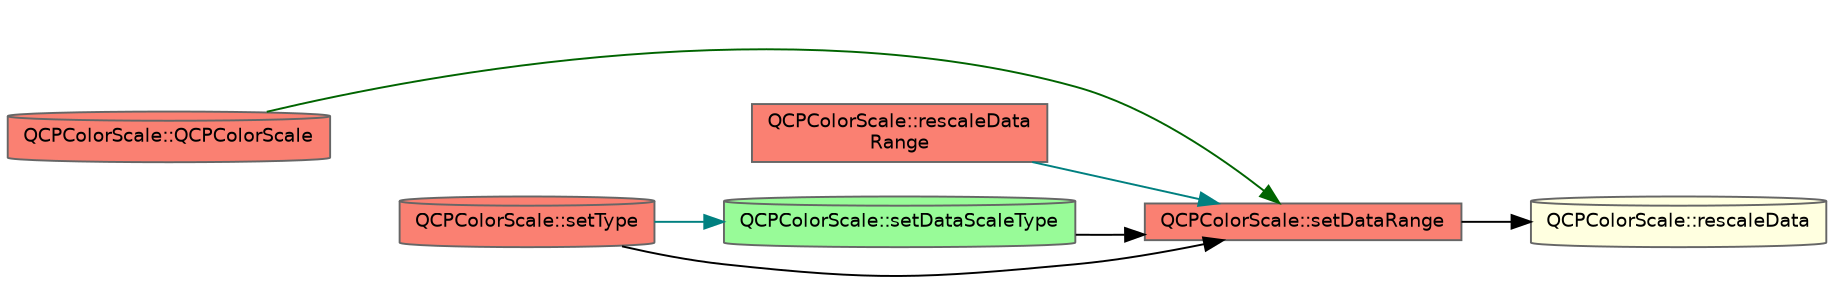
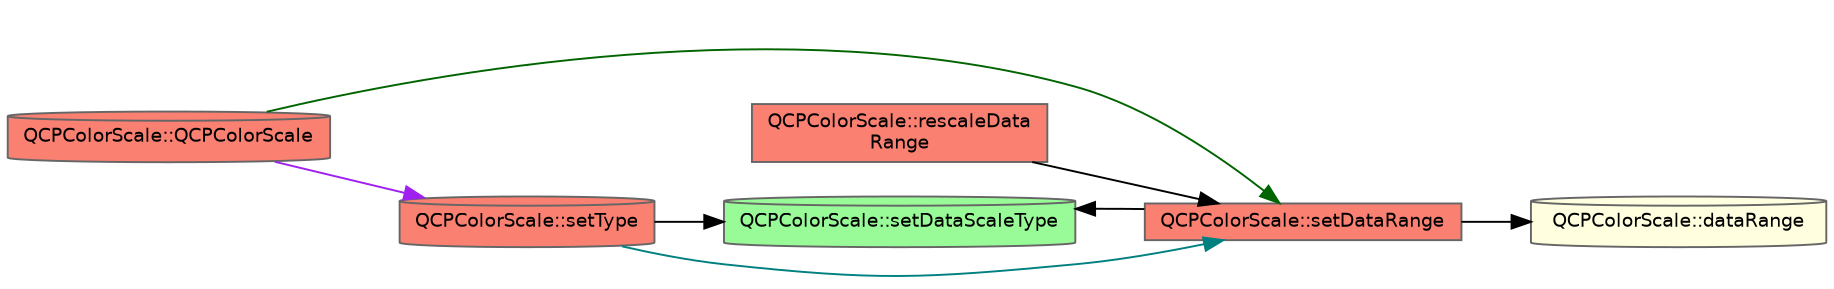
edge "QCPColorScale::QCPColorScale" -> "QCPColorScale::setType": added
edge "QCPColorScale::rescaleData Range" -> "QCPColorScale::setDataRange": color teal -> black
edge "QCPColorScale::setType" -> "QCPColorScale::setDataScaleType": color teal -> black
node "QCPColorScale::rescaleData": label "QCPColorScale::rescaleData" -> "QCPColorScale::dataRange"
edge "QCPColorScale::setDataScaleType" -> "QCPColorScale::setDataRange": reversed
edge "QCPColorScale::setType" -> "QCPColorScale::setDataRange": color black -> teal
